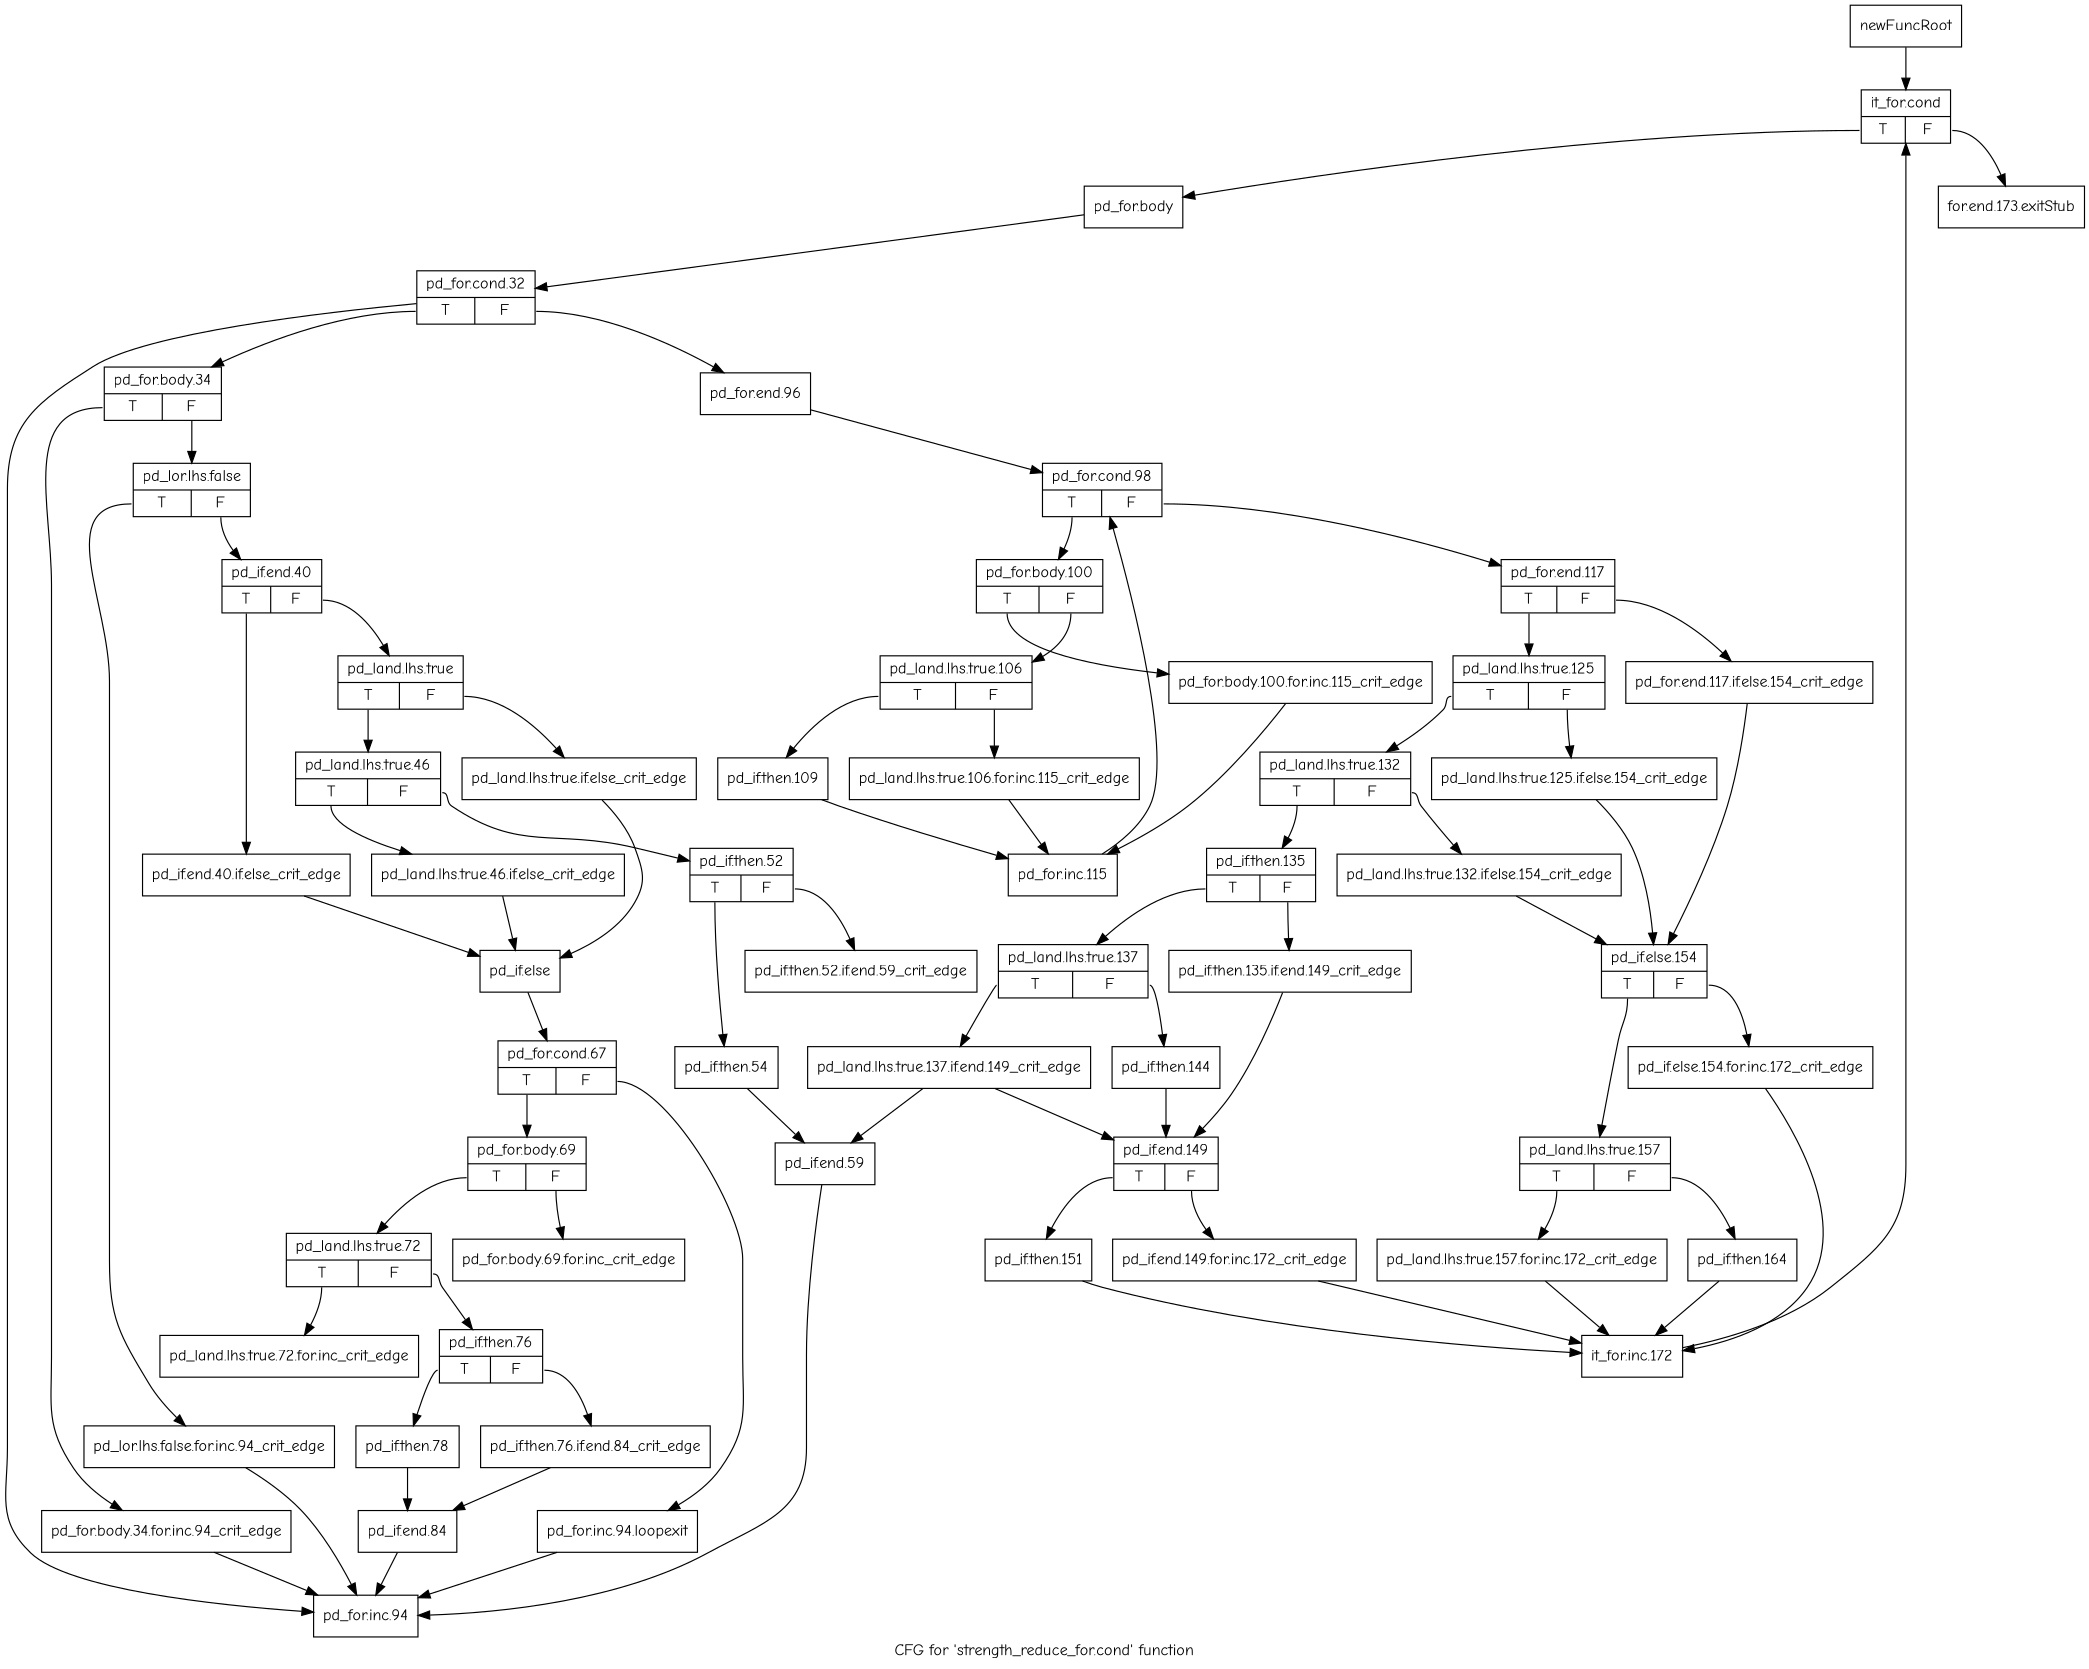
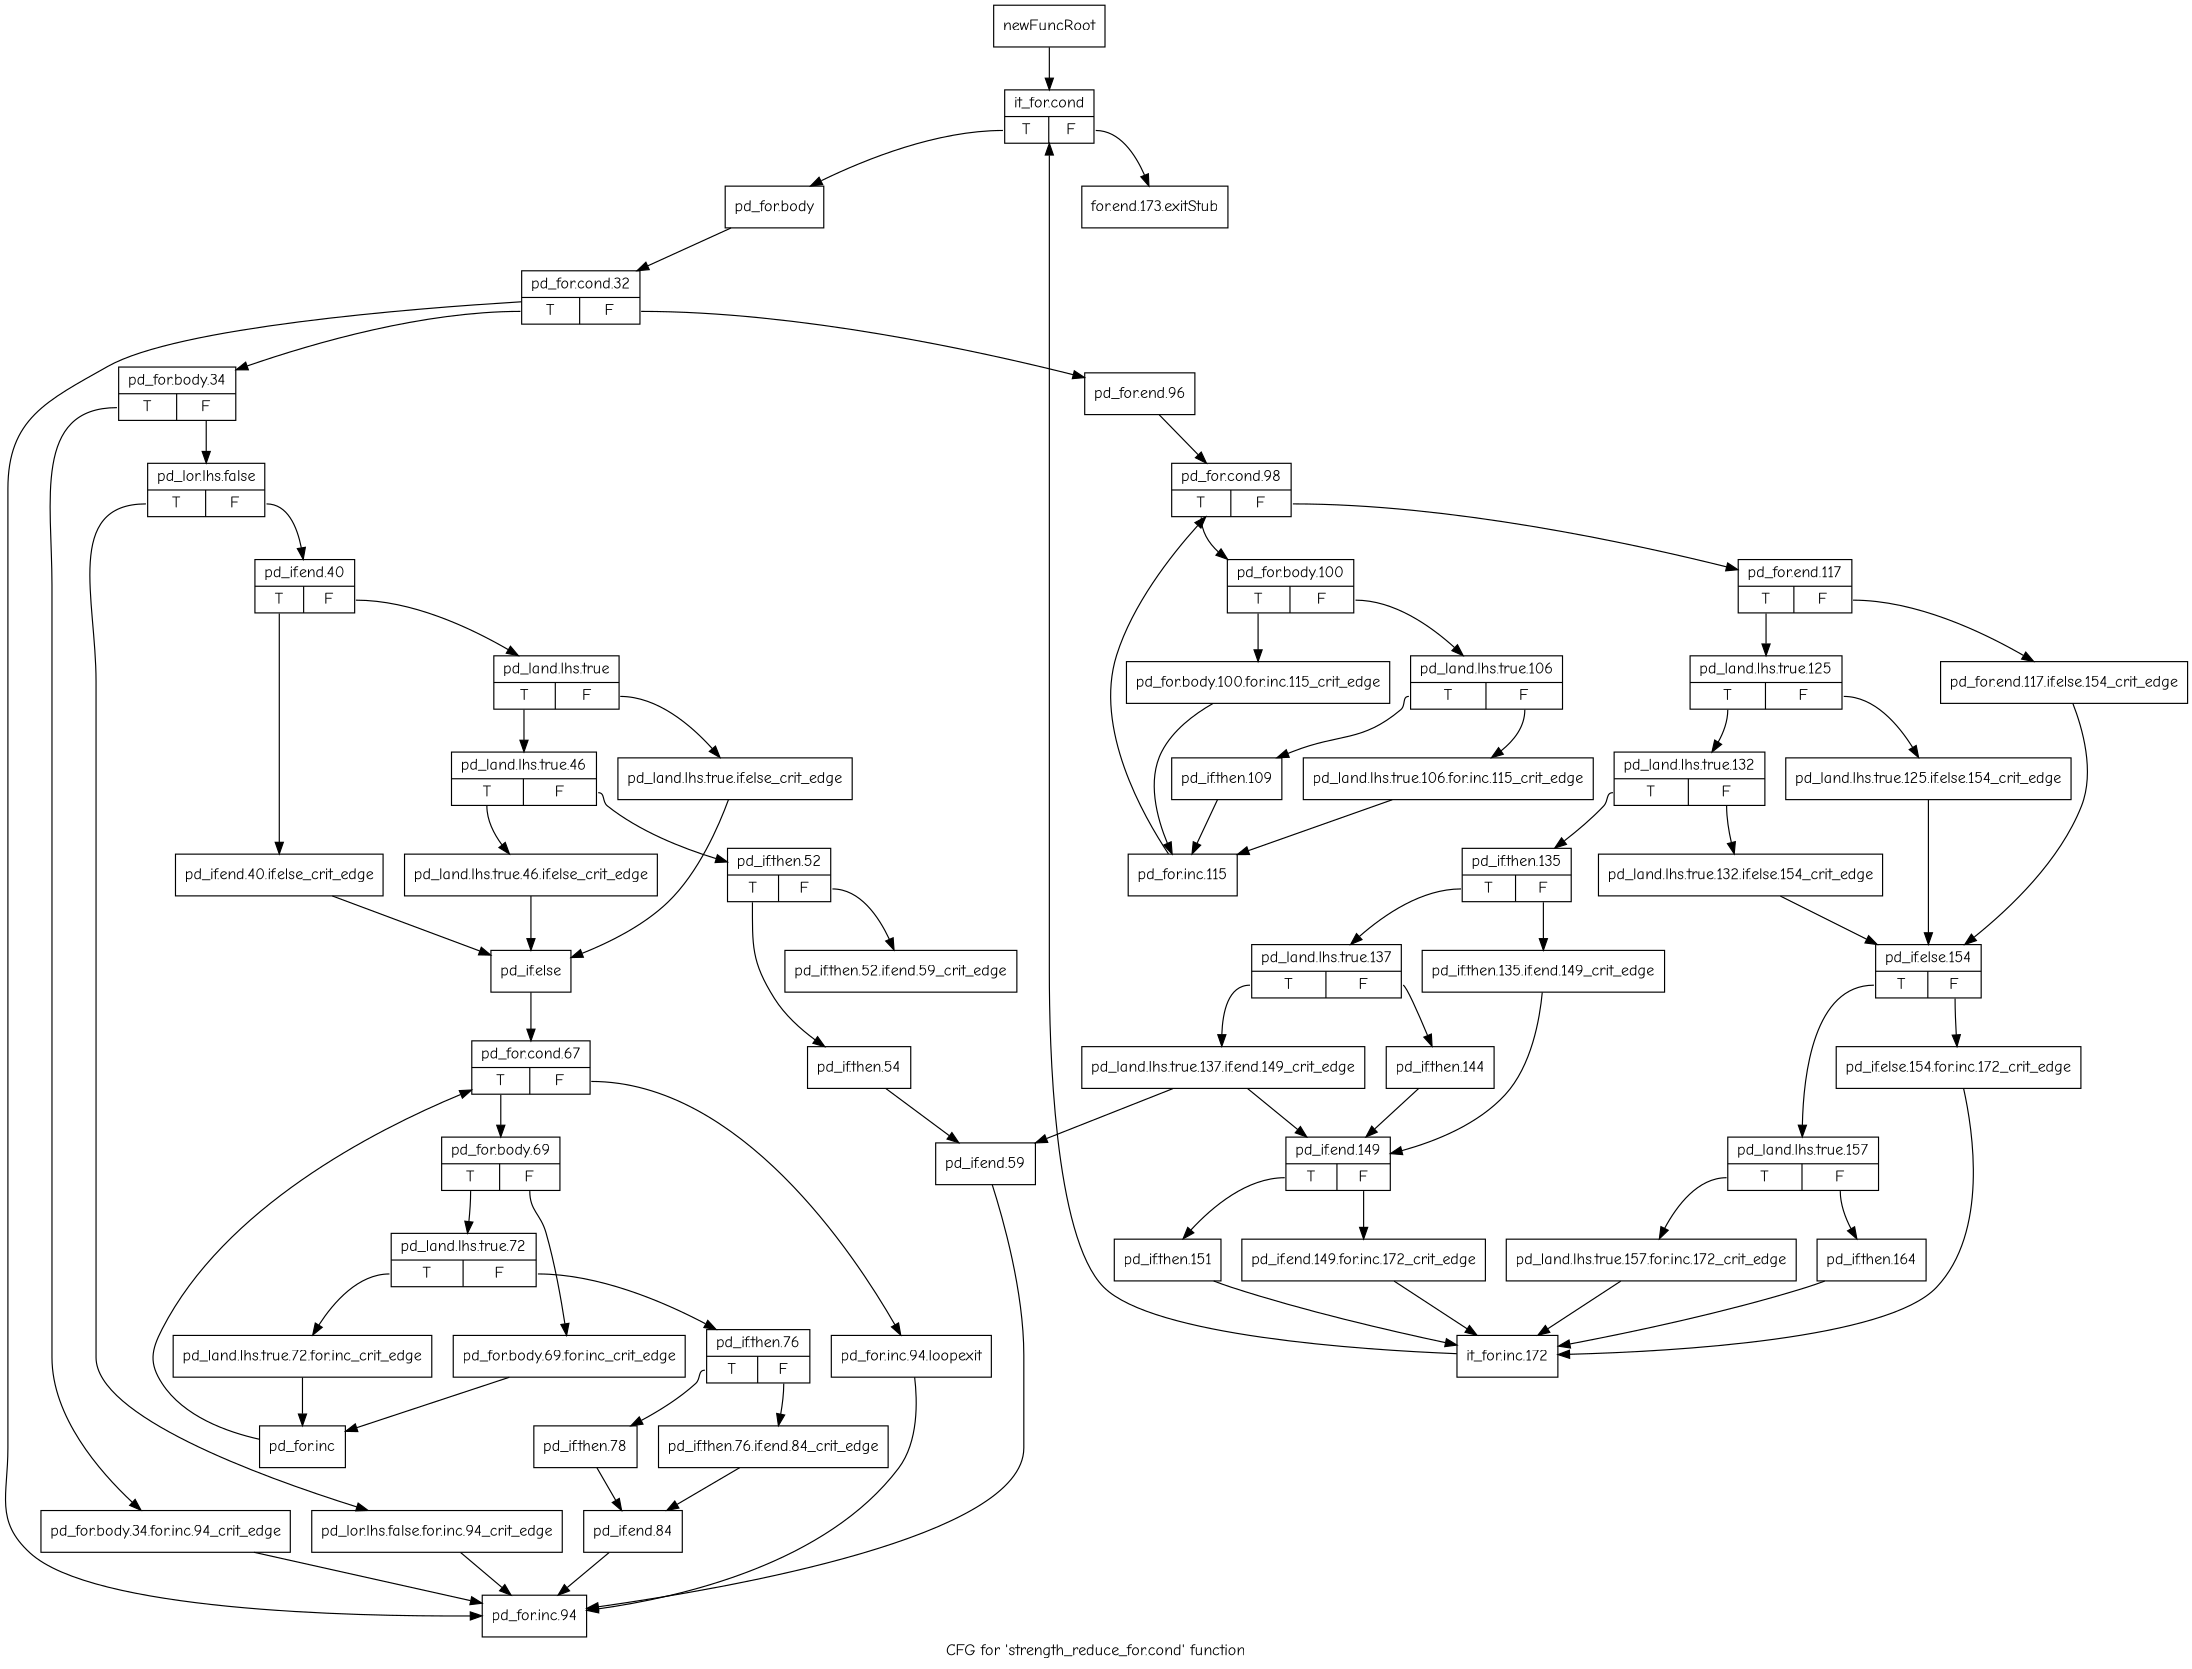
node "pd_for.inc": added
